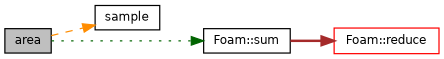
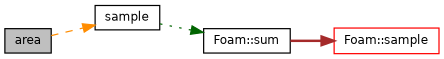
edge "area" -> "Foam::sum": now "sample" -> "Foam::sum"
node "Foam::reduce": label "Foam::reduce" -> "Foam::sample"
